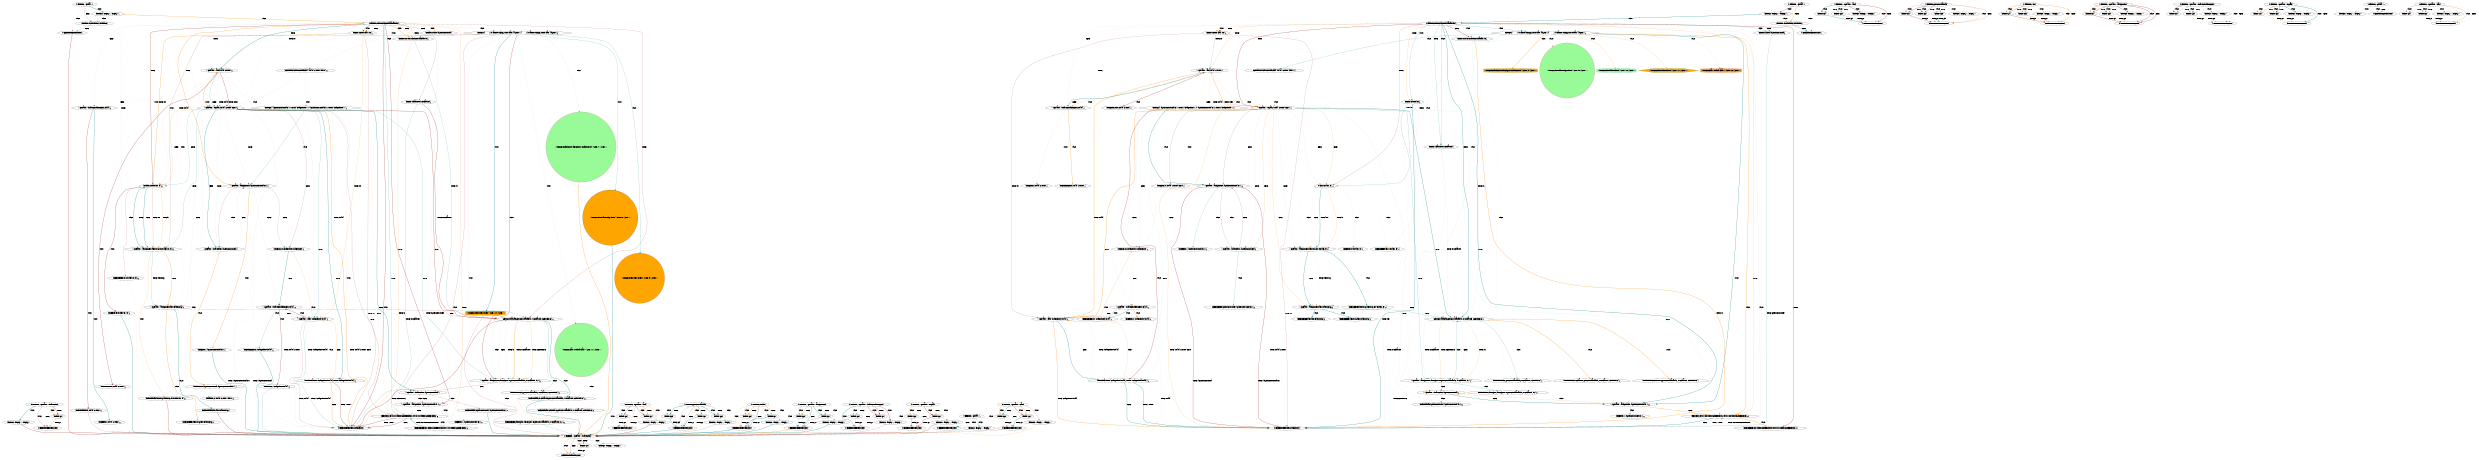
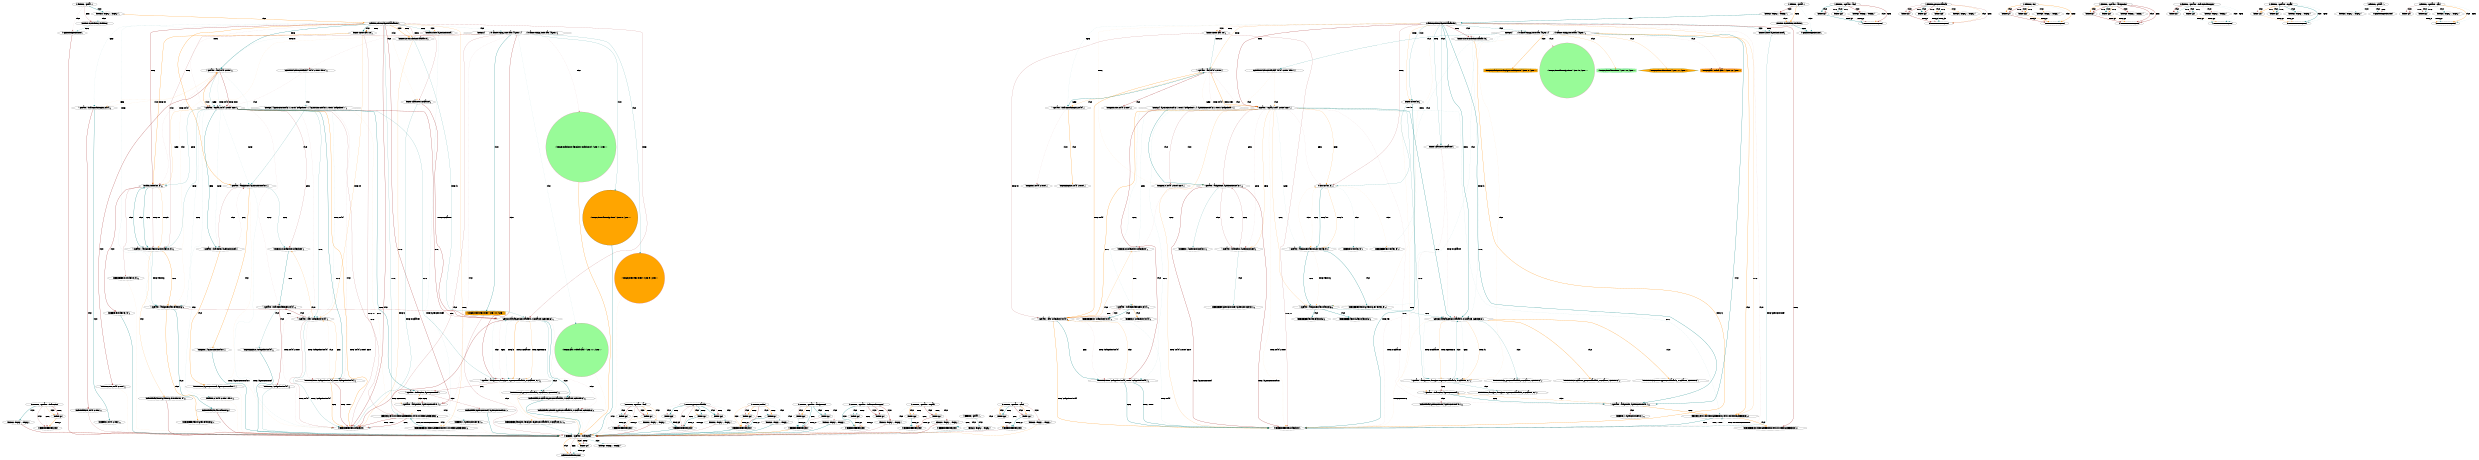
edge "(<operator>.assignment,ilen_orig = strnlen(str, 5))" -> "(strnlen,strnlen(str, 5))": label "DDG: " -> "AST: "
